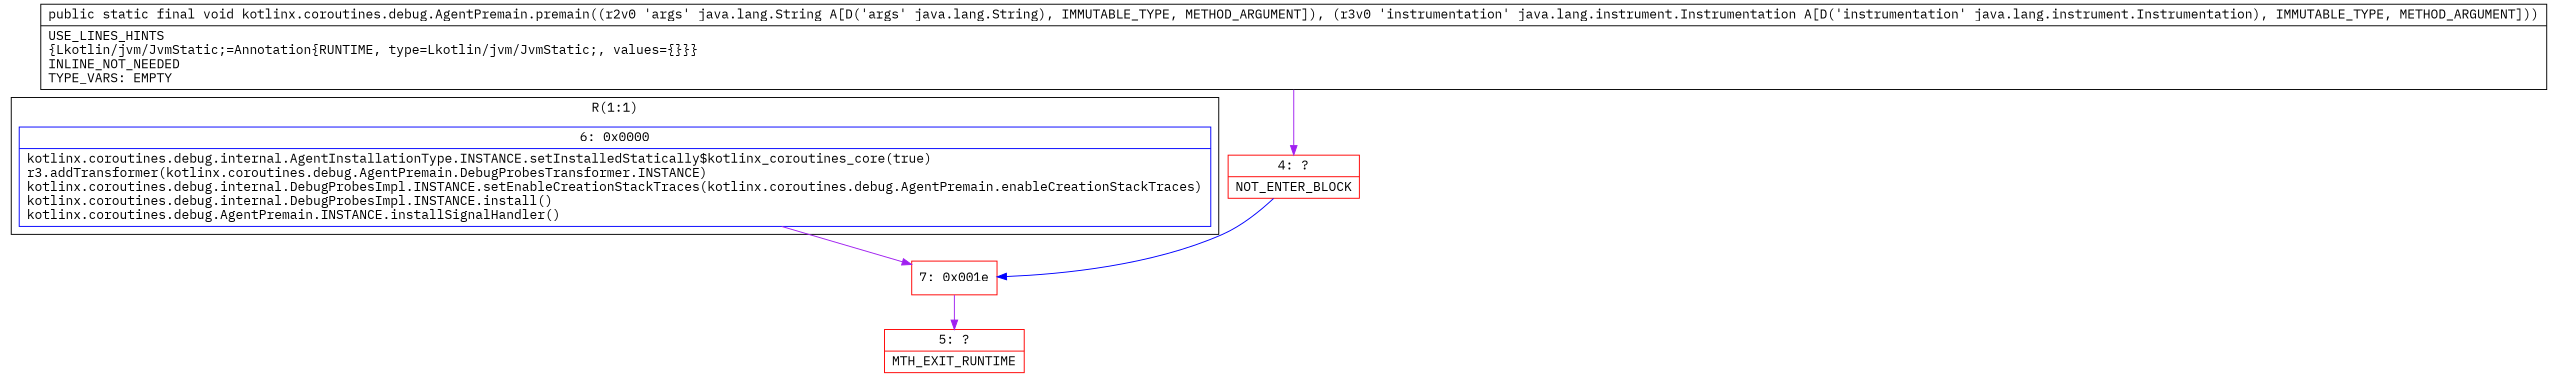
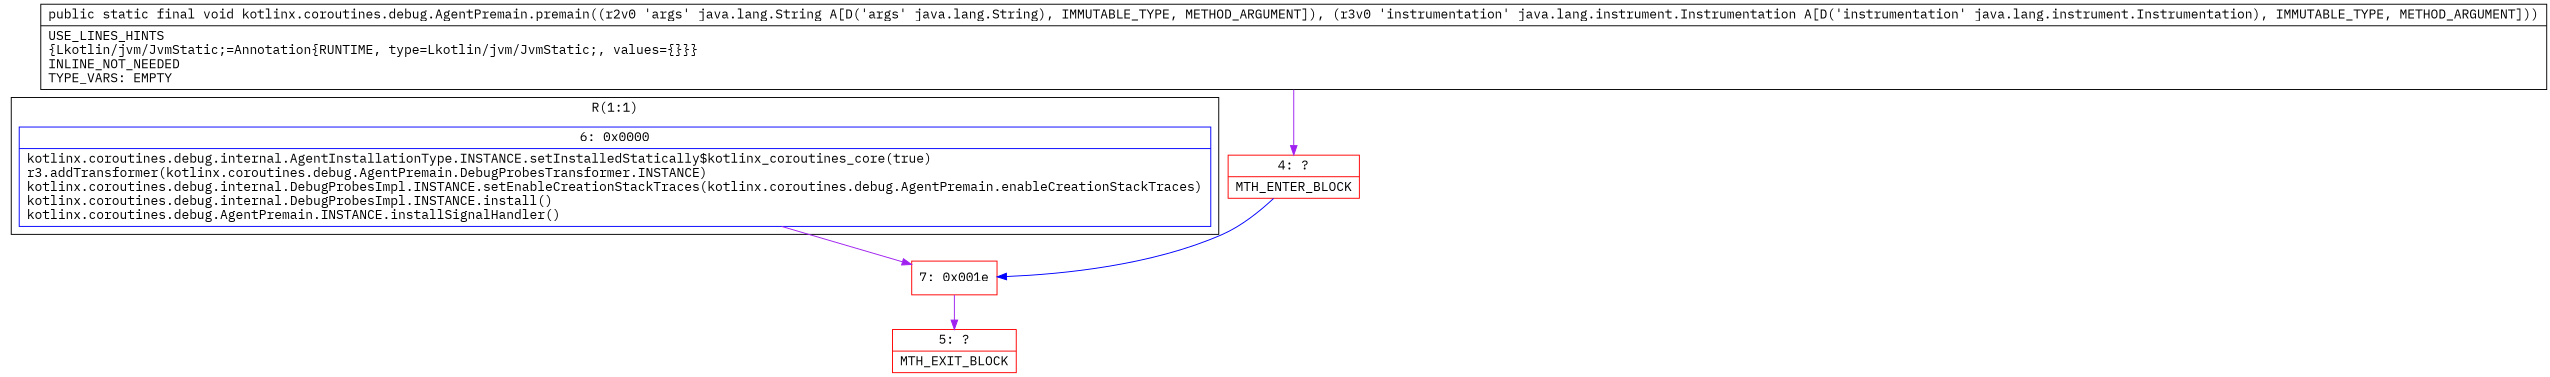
node "4: ?": text "NOT_ENTER_BLOCK" -> "MTH_ENTER_BLOCK"
node "5: ?": text "MTH_EXIT_RUNTIME" -> "MTH_EXIT_BLOCK"
